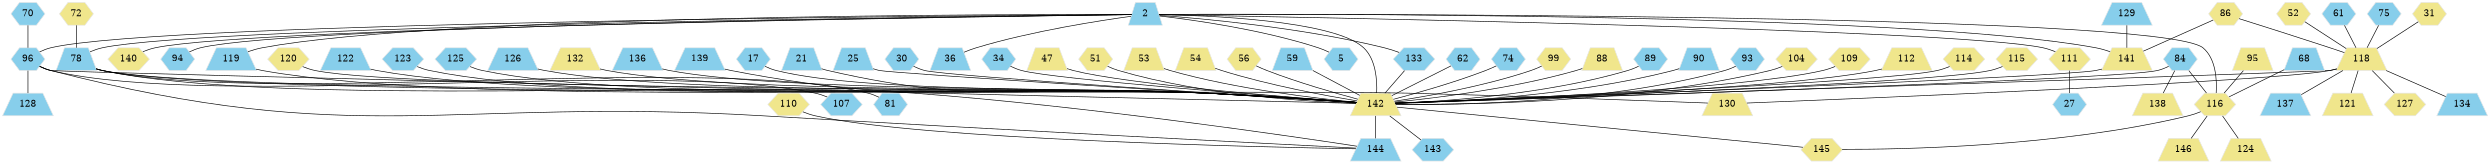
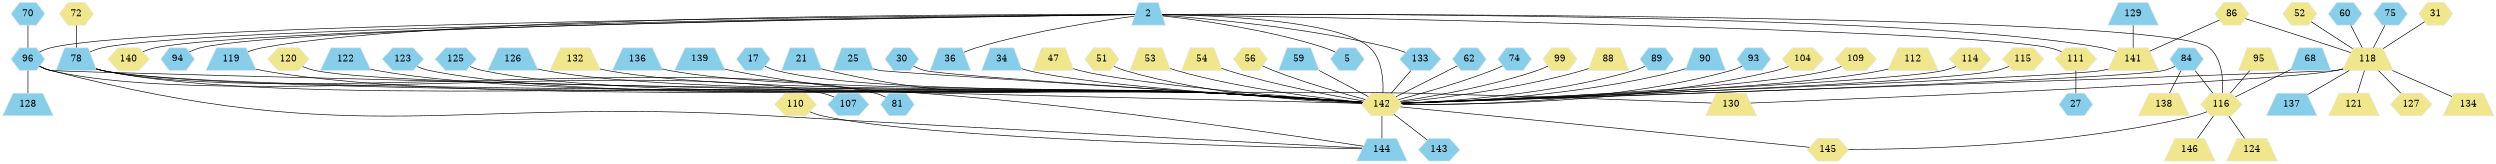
node "61": label "61" -> "60"
node "34": shape hexagon -> trapezium
node "142": shape trapezium -> hexagon
node "134": fillcolor skyblue -> khaki
